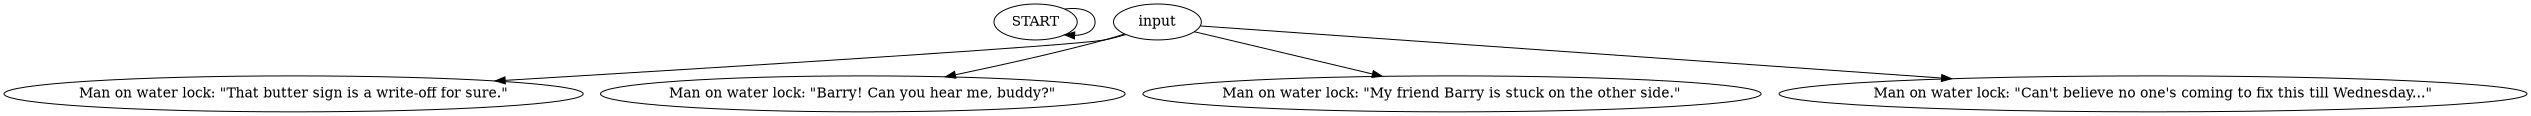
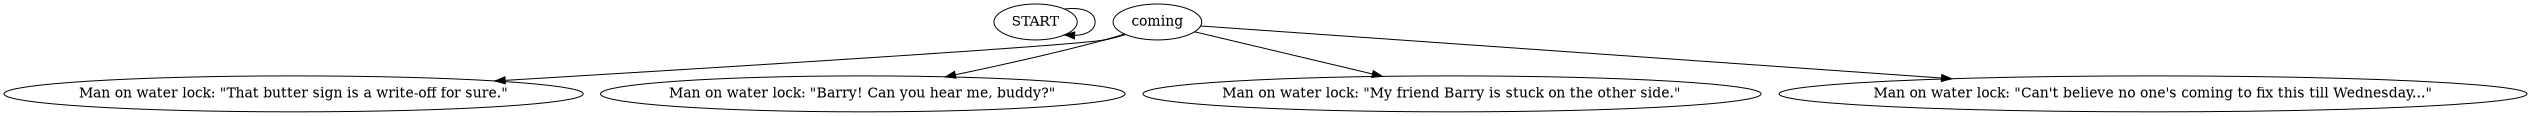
node "input": label "input" -> "coming"
